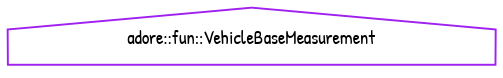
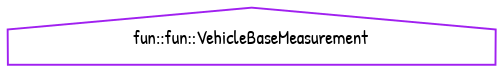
node "adore::fun::VehicleBaseMeasurement": label "adore::fun::VehicleBaseMeasurement" -> "fun::fun::VehicleBaseMeasurement"
